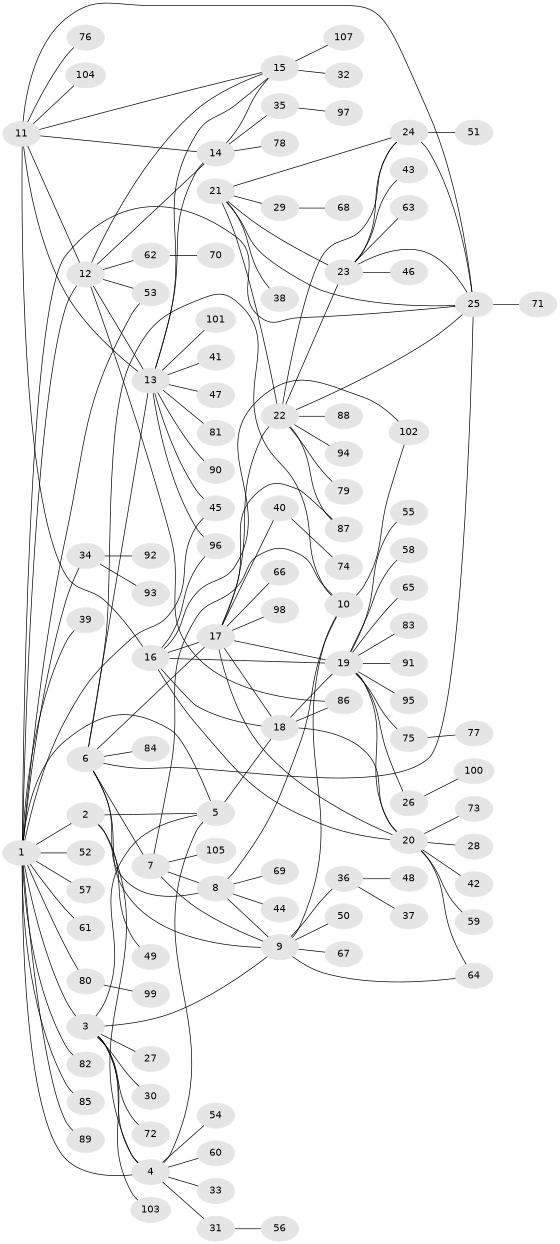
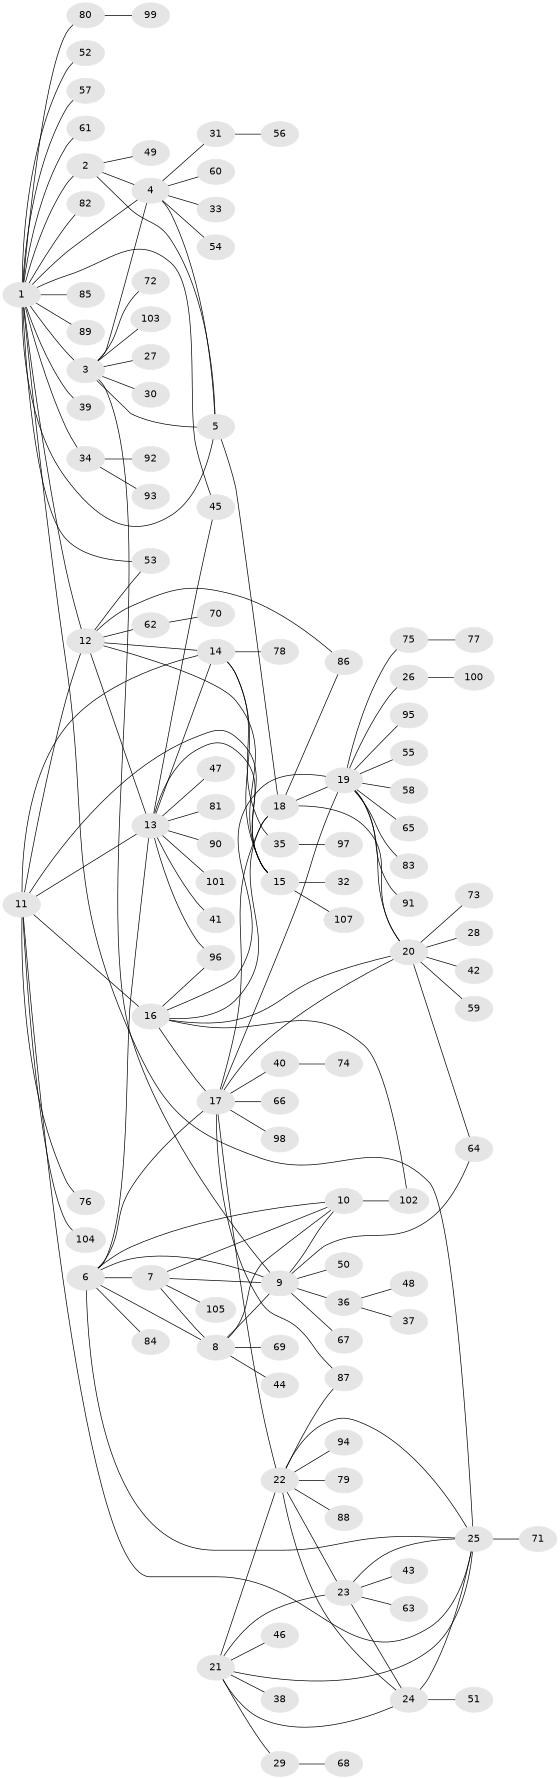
edge "23" -- "46": now "21" -- "46"
